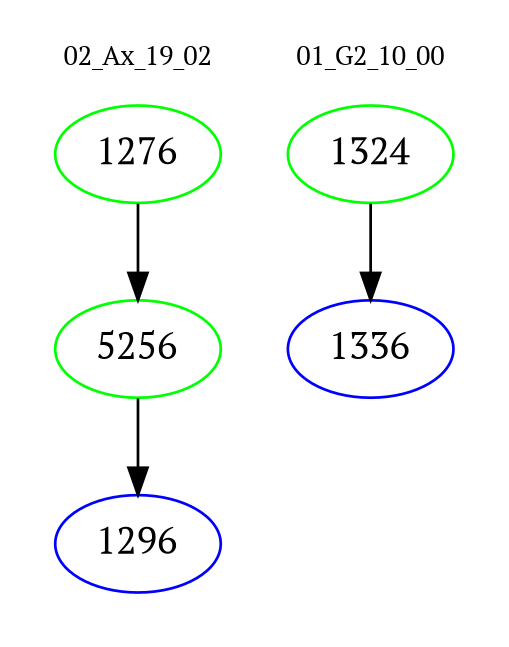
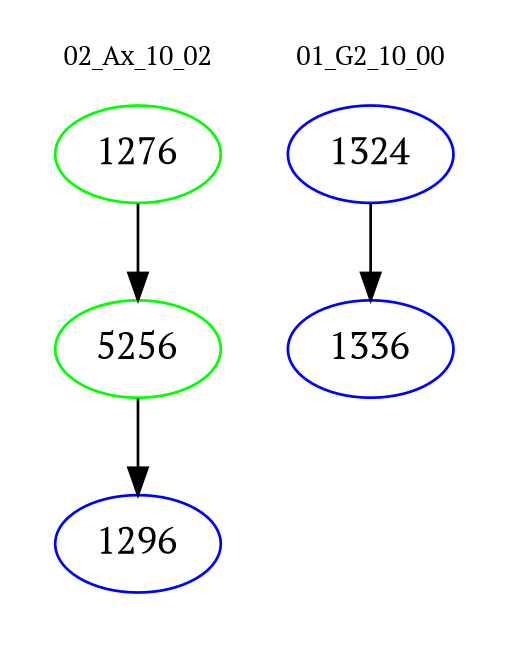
cluster "02_Ax_19_02": label "02_Ax_19_02" -> "02_Ax_10_02"
node "1324": color green -> blue
